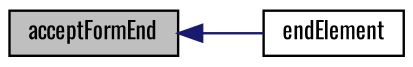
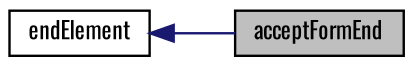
edge "endElement" -> "acceptFormEnd": reversed
